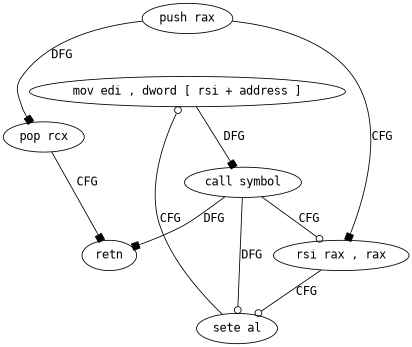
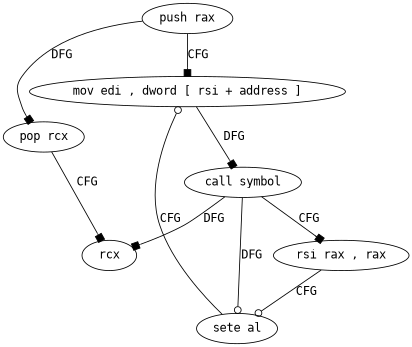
edge "push rax" -> "rsi rax , rax": now "push rax" -> "mov edi , dword [ rsi + address ]"
edge "call symbol" -> "rsi rax , rax": arrowhead odot -> box
node "retn": label "retn" -> "rcx"
